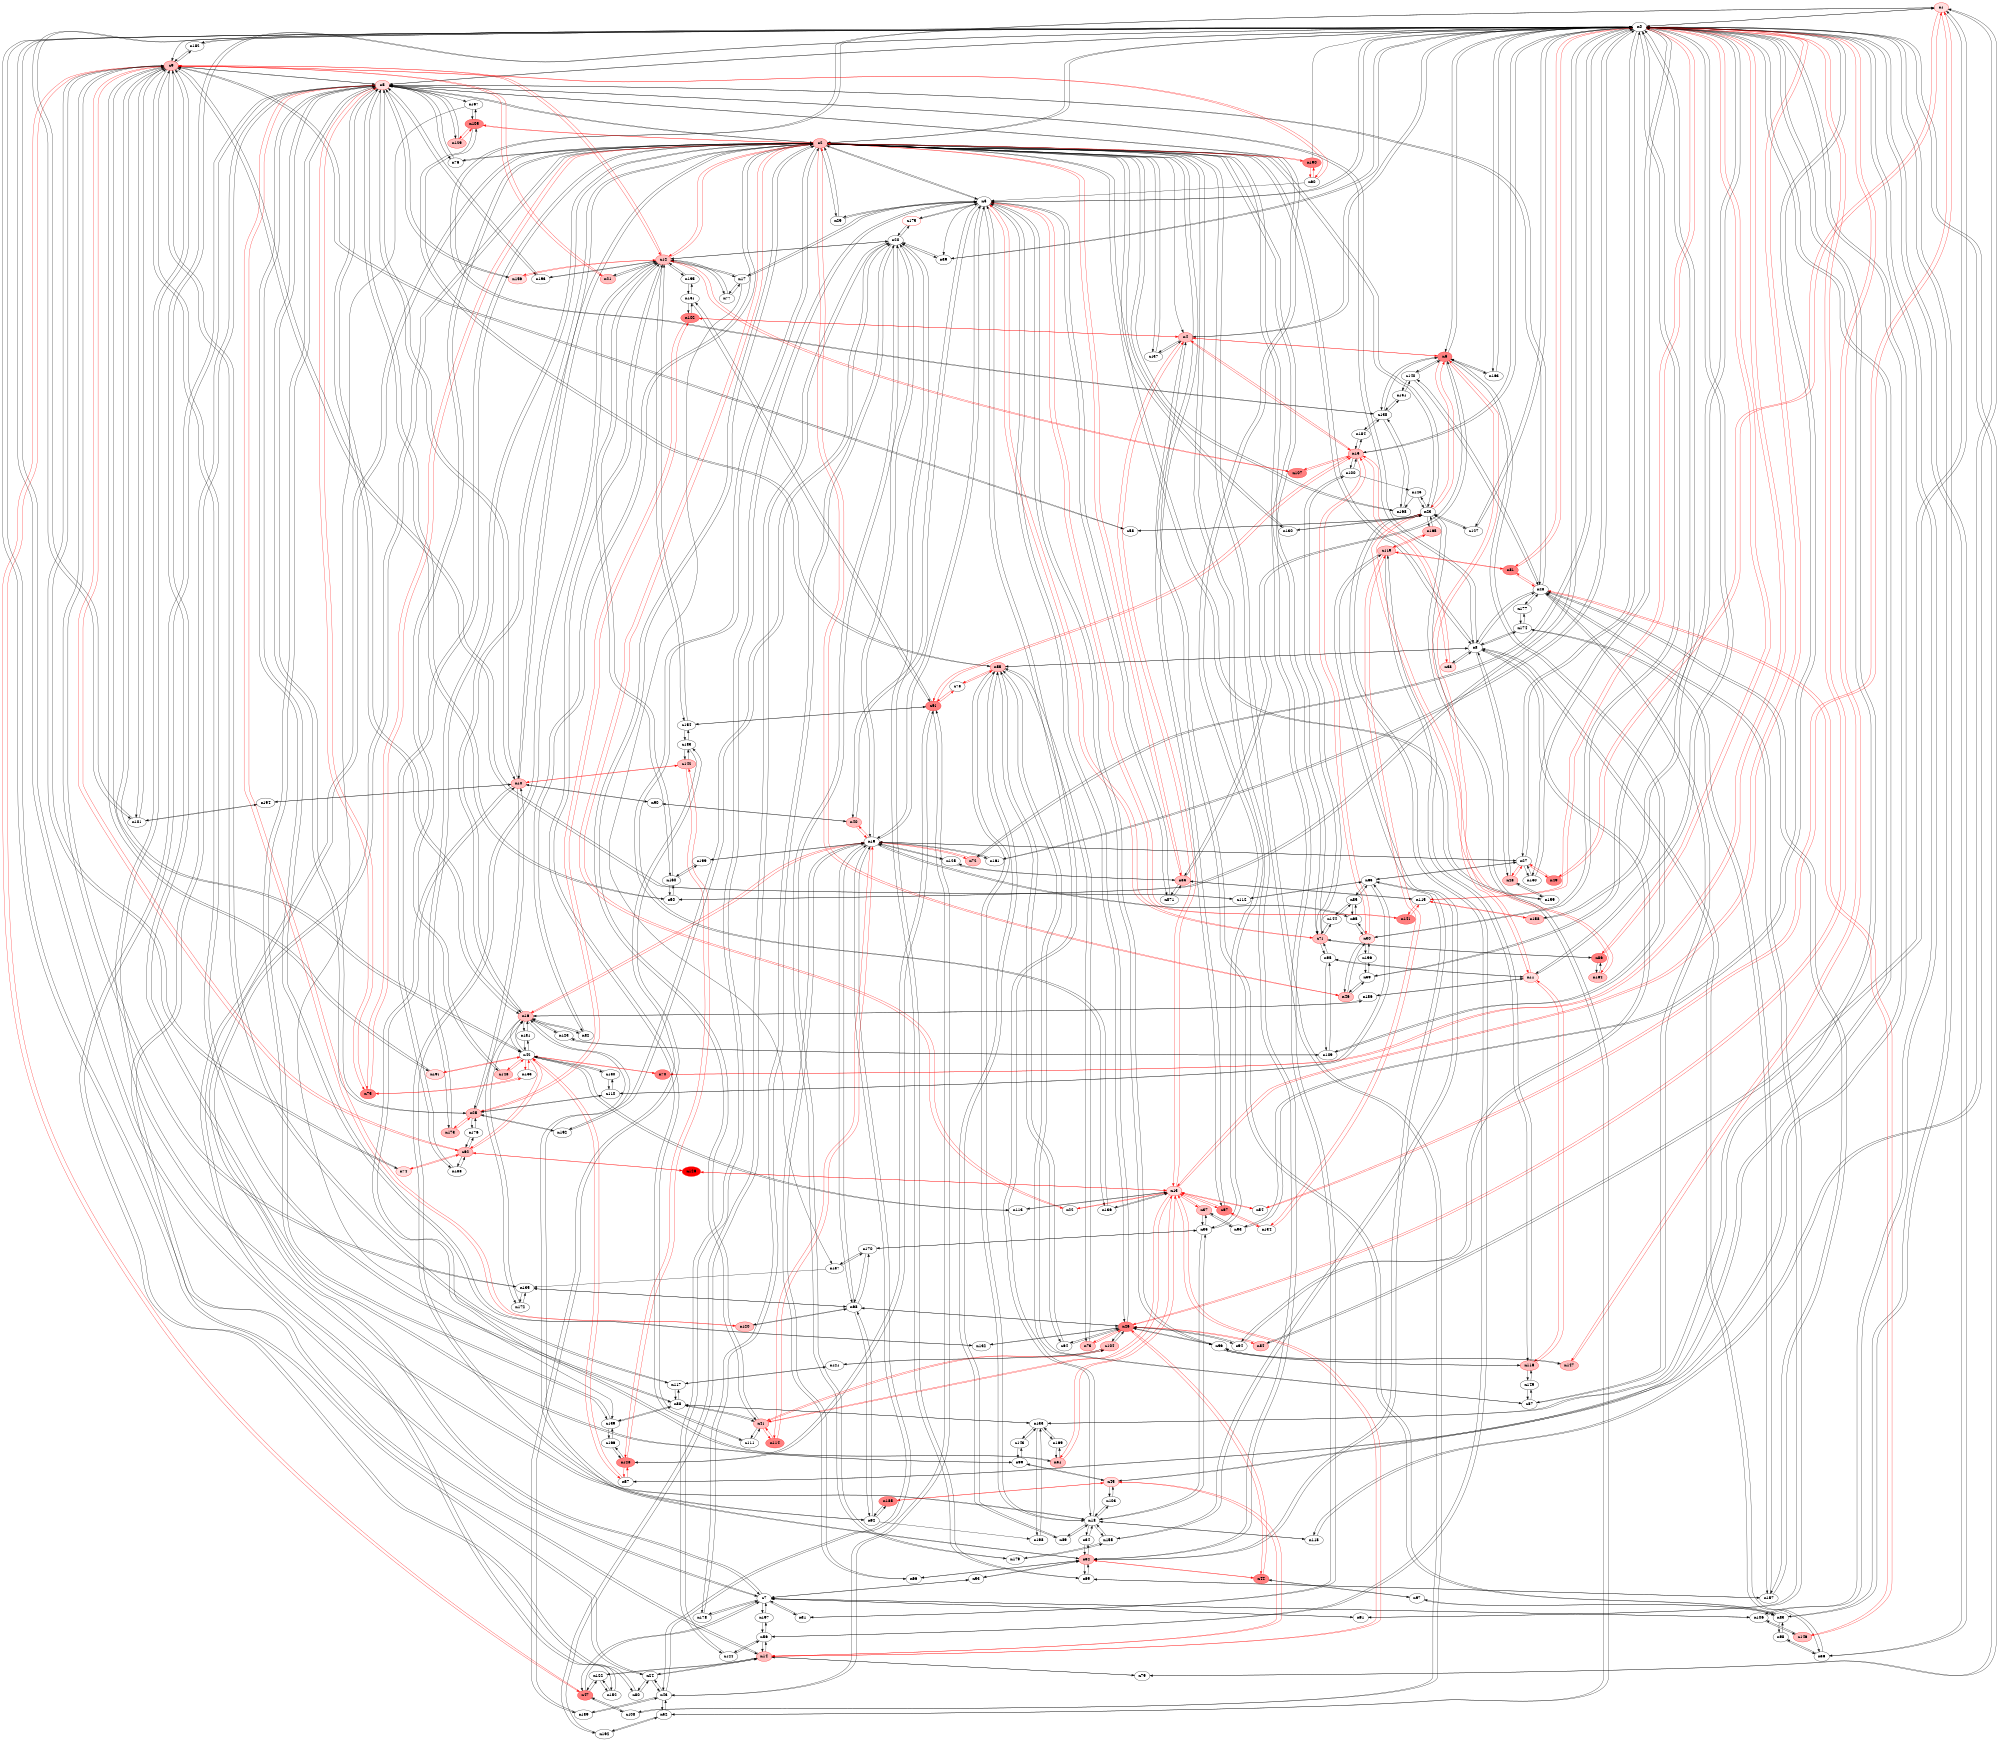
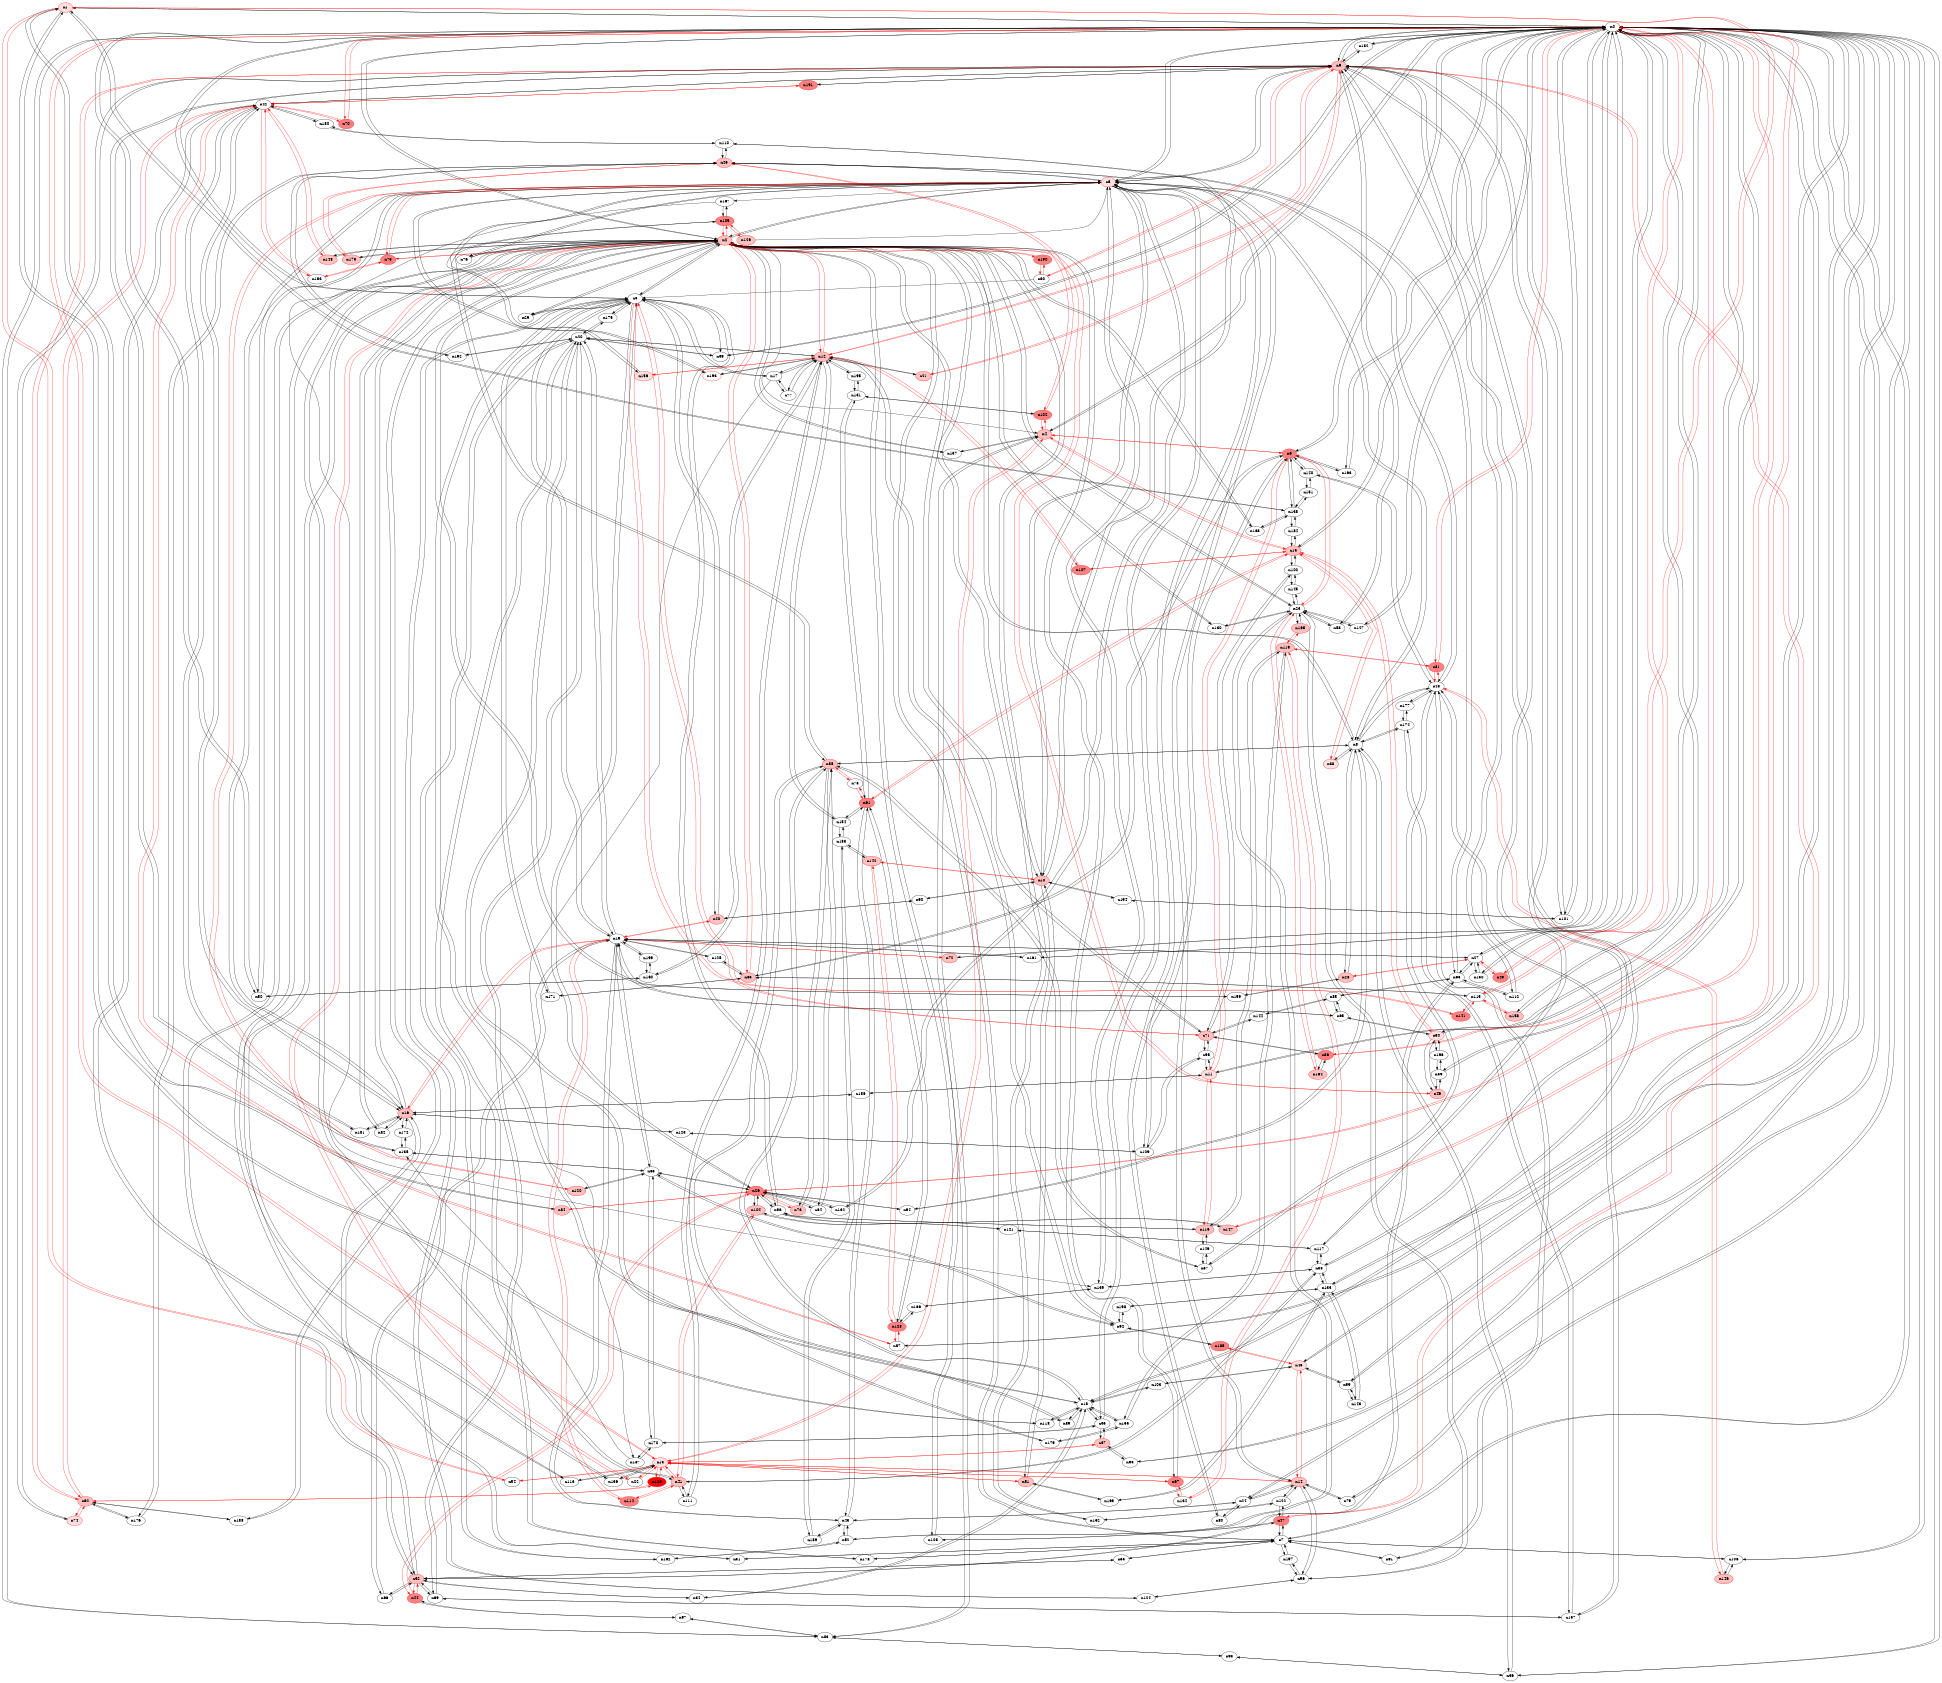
edge "n190" -> "n0": now "n9" -> "n0"
edge "n5" -> "n129": removed
node "n175": color #ff0000 -> black
node "n193": color black -> #ff0000
edge "n145" -> "n168": now "n145" -> "n100"
node "n871": label "n871" -> "n171"
node "n191": fillcolor #ffe0e0 -> #ff8080
edge "n198" -> "n92": added
